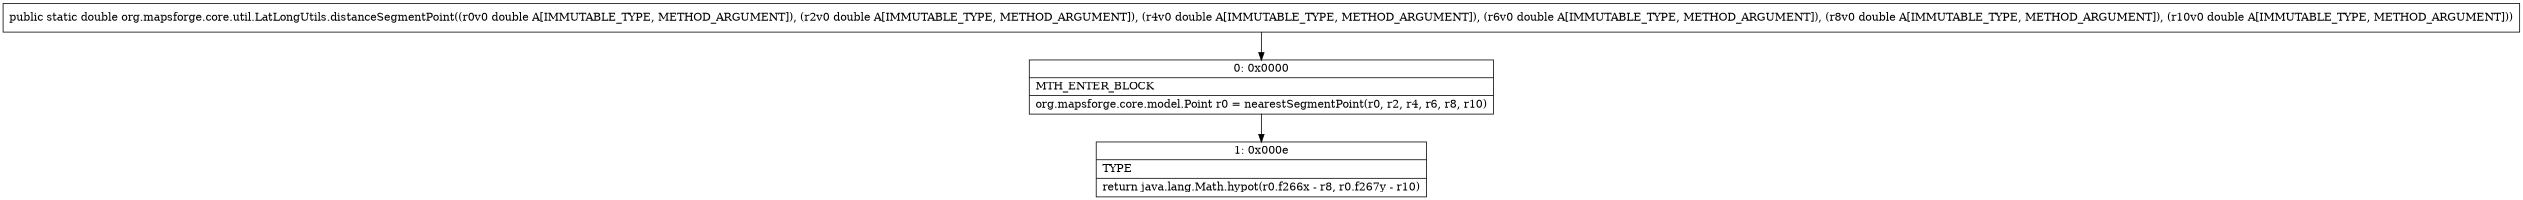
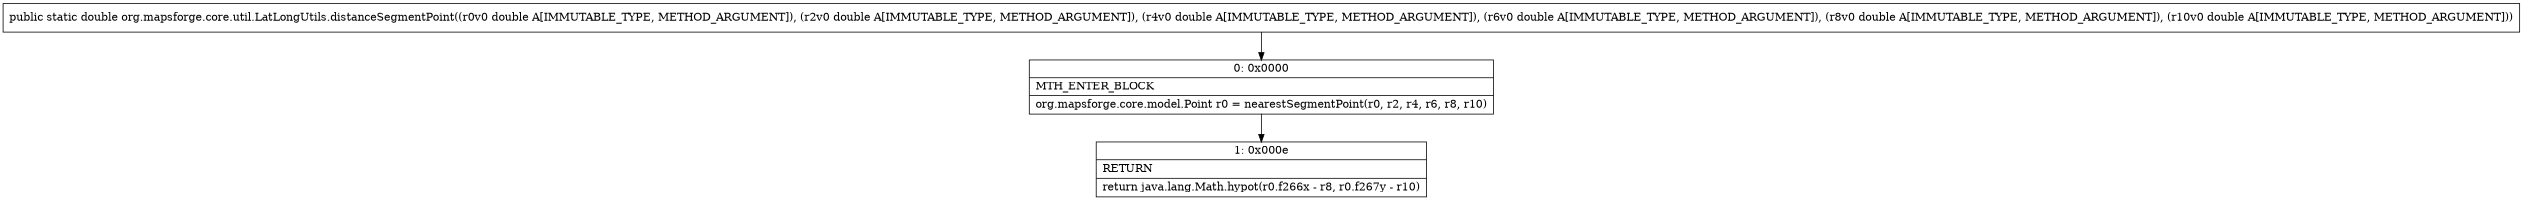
node "1: 0x000e": text "TYPE" -> "RETURN"
